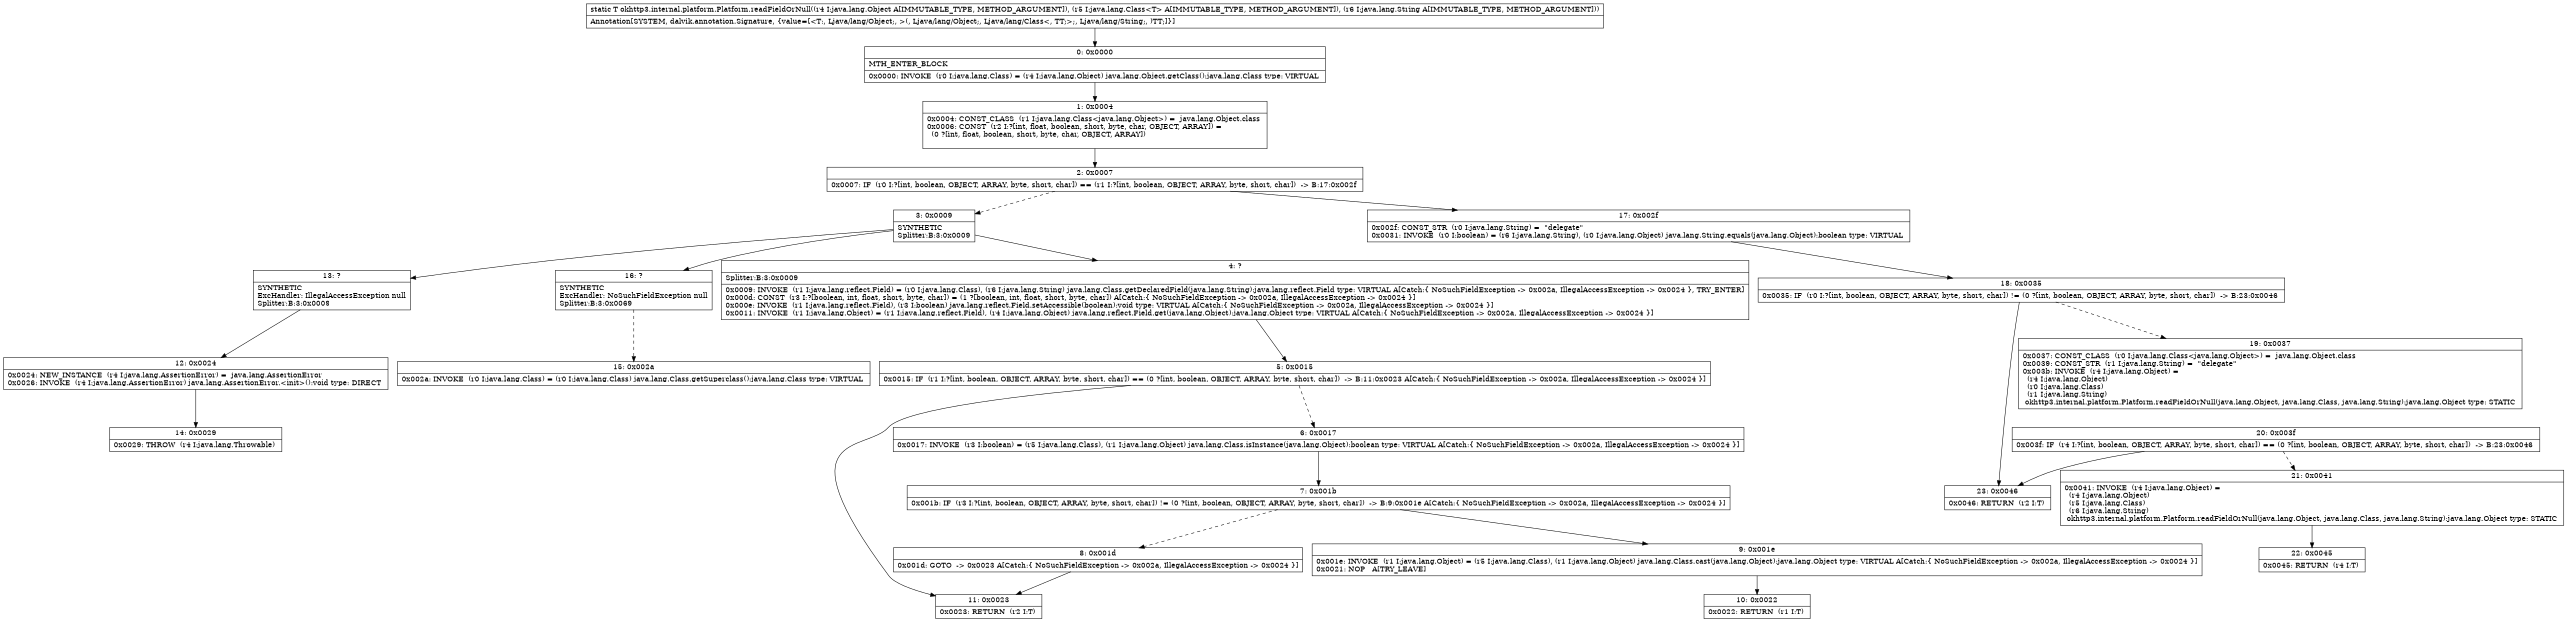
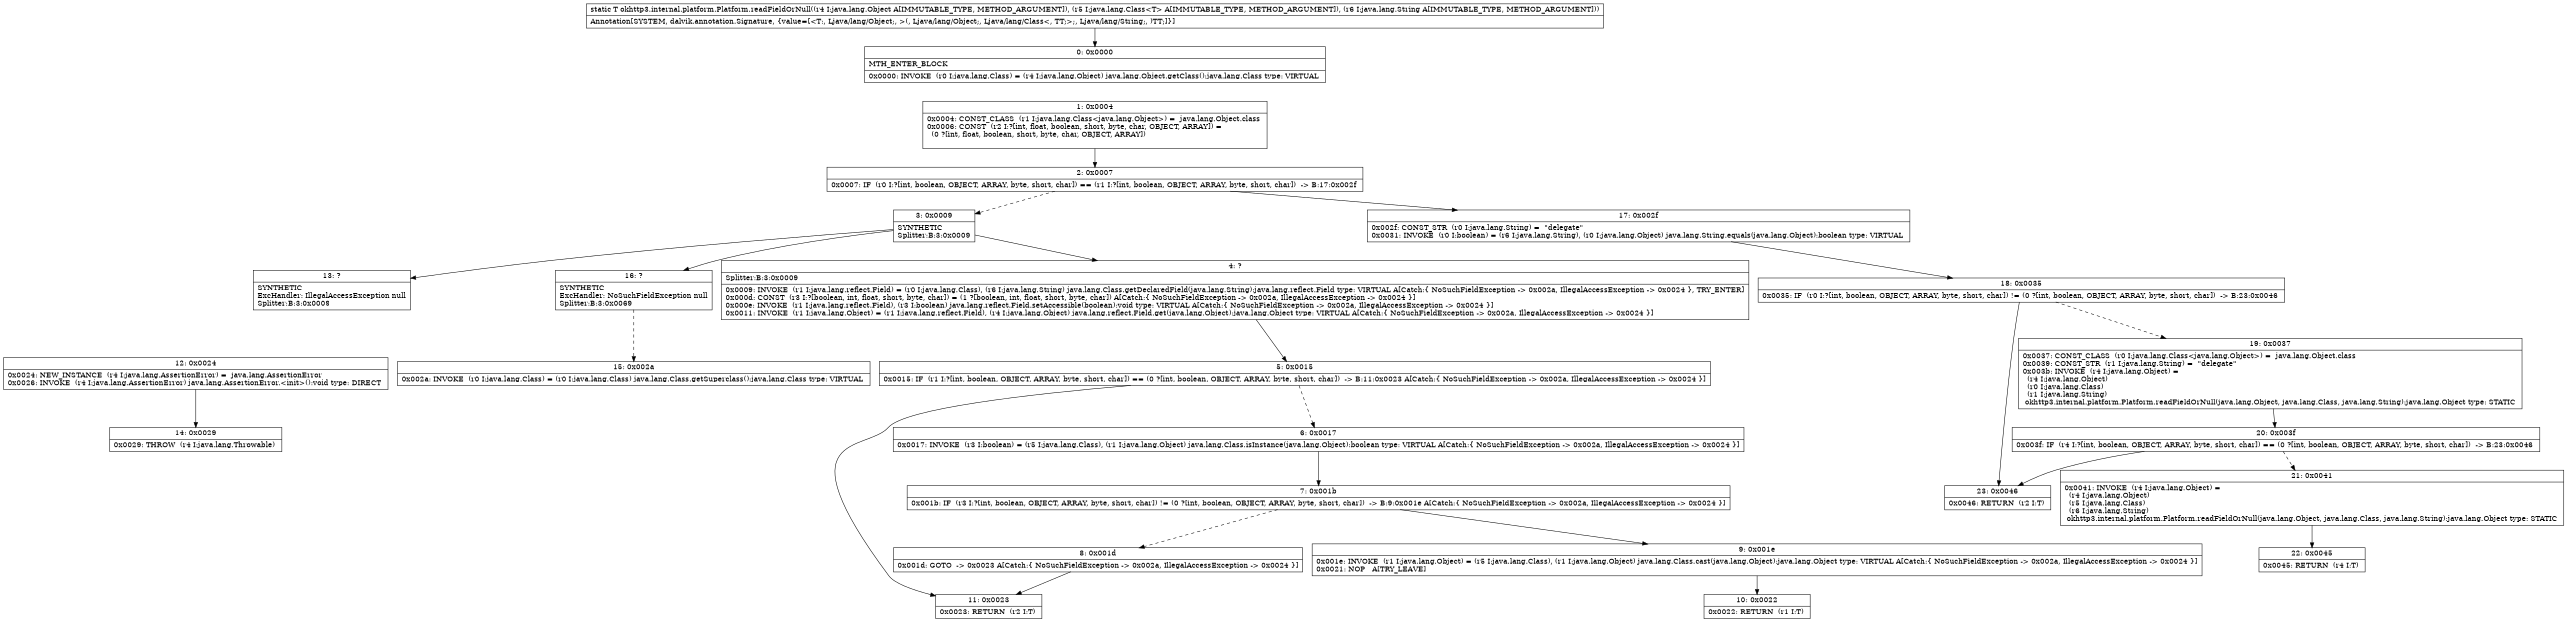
edge "0: 0x0000" -> "1: 0x0004": removed
edge "13: ?" -> "12: 0x0024": removed
edge "19: 0x0037" -> "20: 0x003f": added
